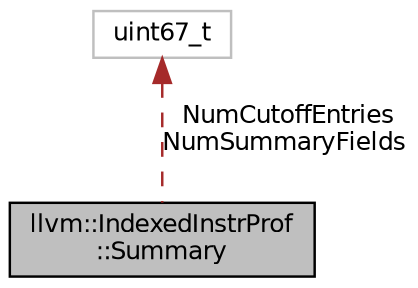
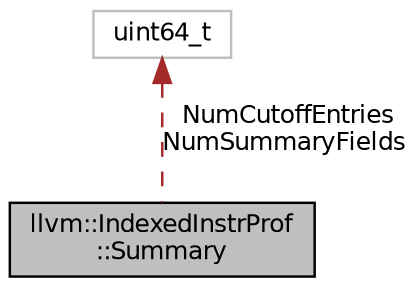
node "uint67_t": label "uint67_t" -> "uint64_t"
